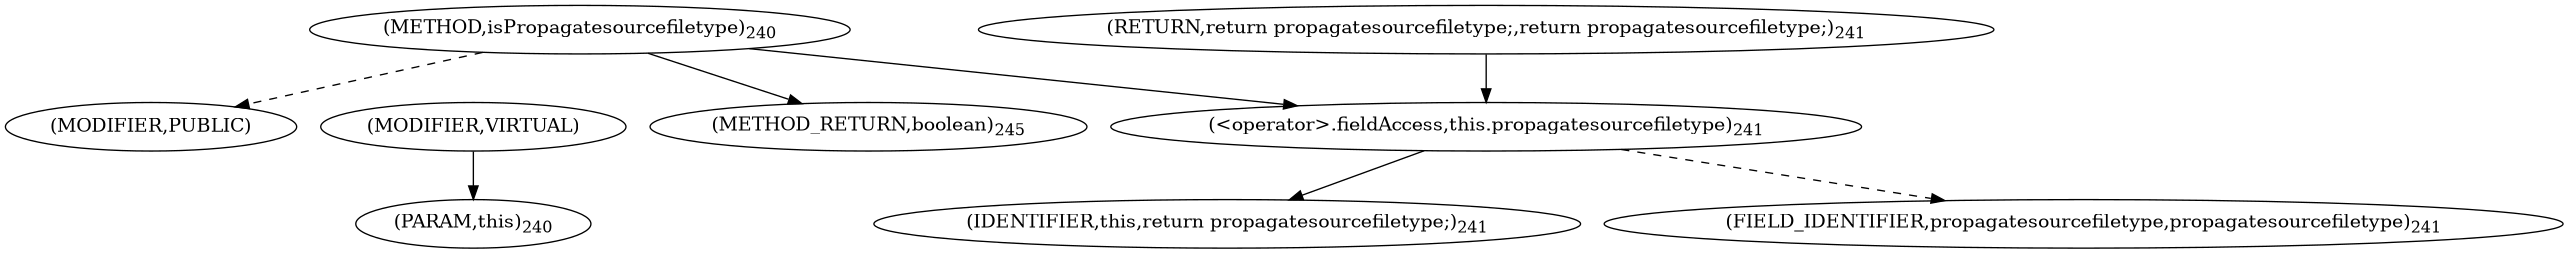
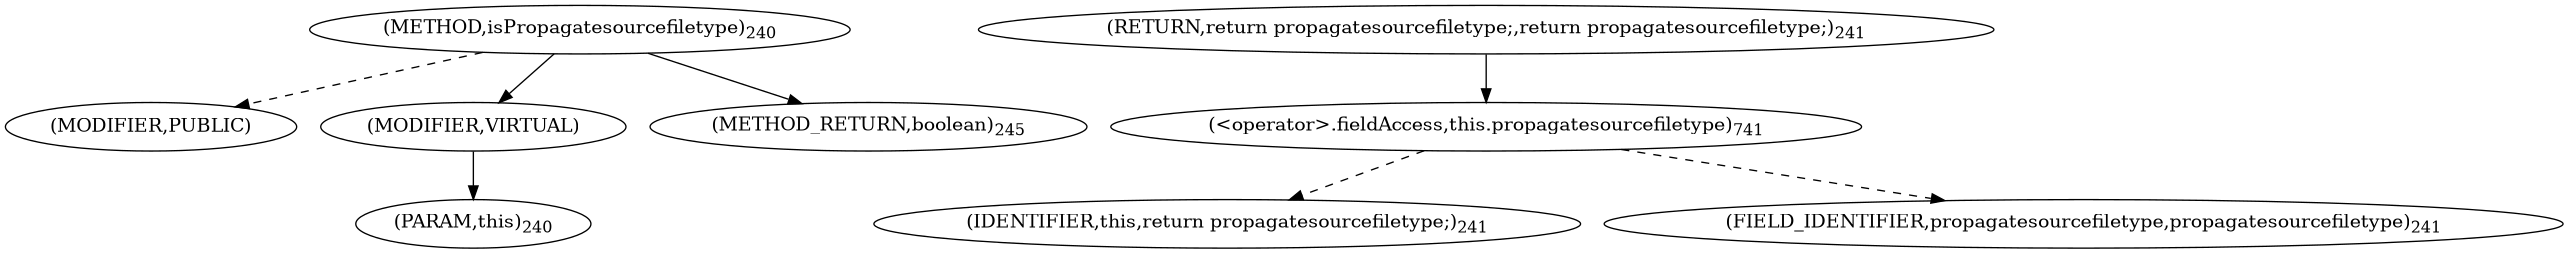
edge "(METHOD,isPropagatesourcefiletype)" -> "(<operator>.fieldAccess,this.propagatesourcefiletype)": now "(METHOD,isPropagatesourcefiletype)" -> "(MODIFIER,VIRTUAL)"
node "(<operator>.fieldAccess,this.propagatesourcefiletype)": text "241" -> "741"
edge "(<operator>.fieldAccess,this.propagatesourcefiletype)" -> "(IDENTIFIER,this,return propagatesourcefiletype;)": style solid -> dashed
